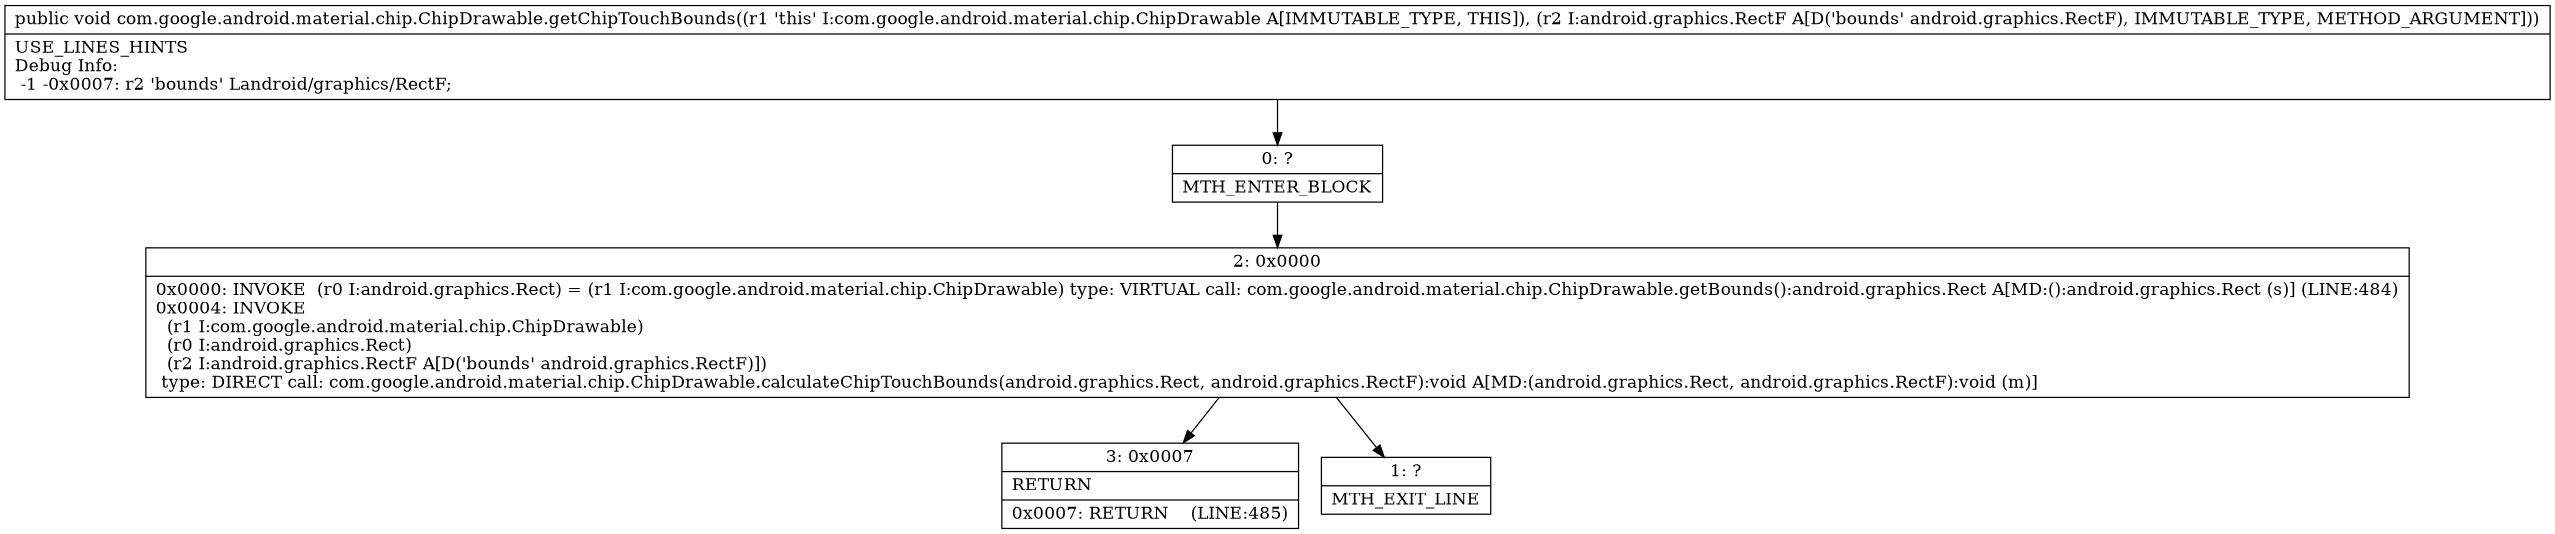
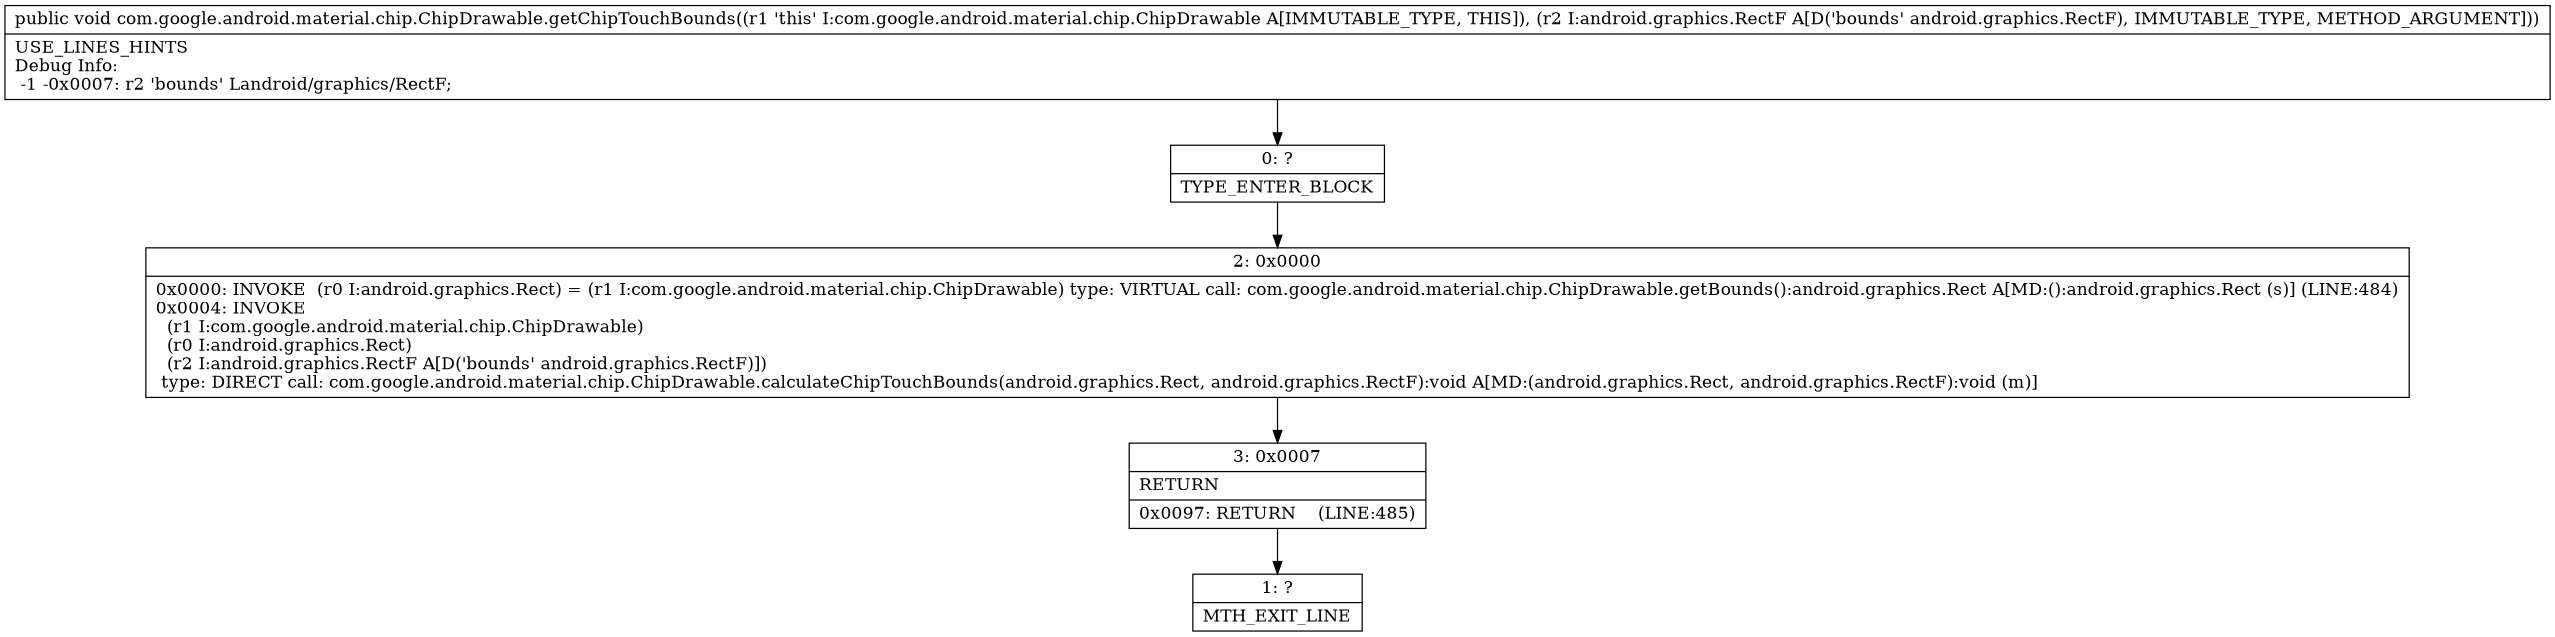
node "0: ?": text "MTH_ENTER_BLOCK" -> "TYPE_ENTER_BLOCK"
edge "2: 0x0000" -> "1: ?": now "3: 0x0007" -> "1: ?"
node "3: 0x0007": text "0x0007: RETURN    (LINE:485)" -> "0x0097: RETURN    (LINE:485)"
